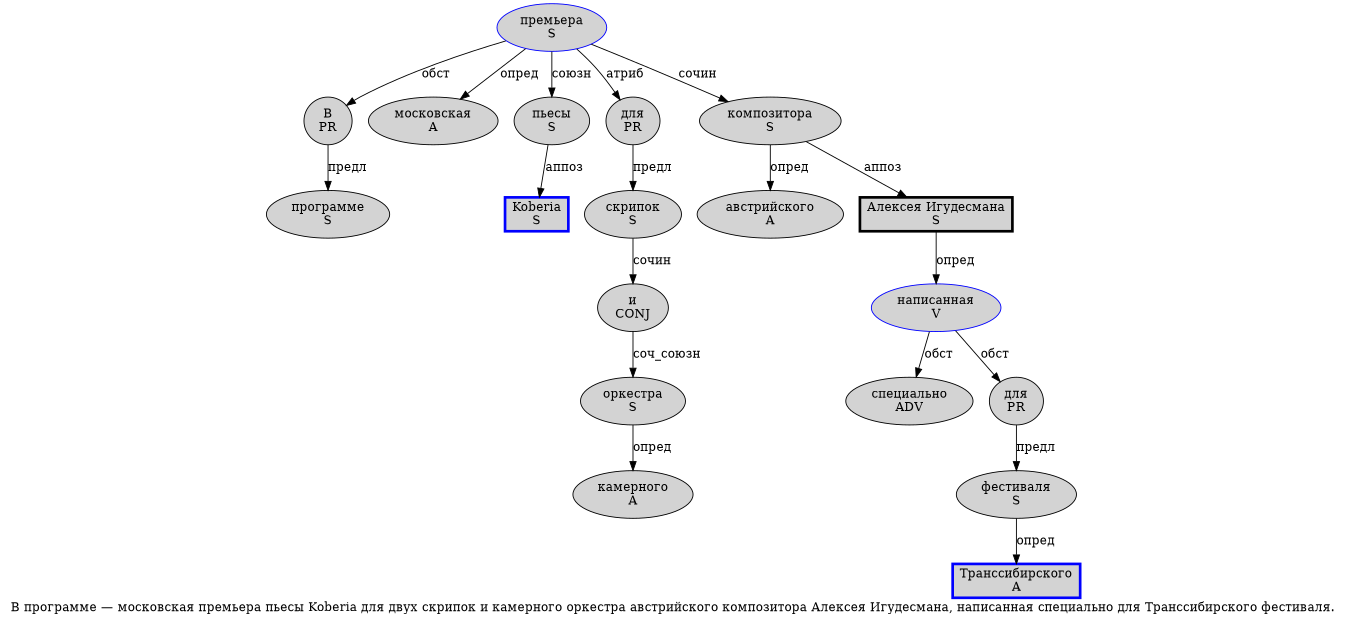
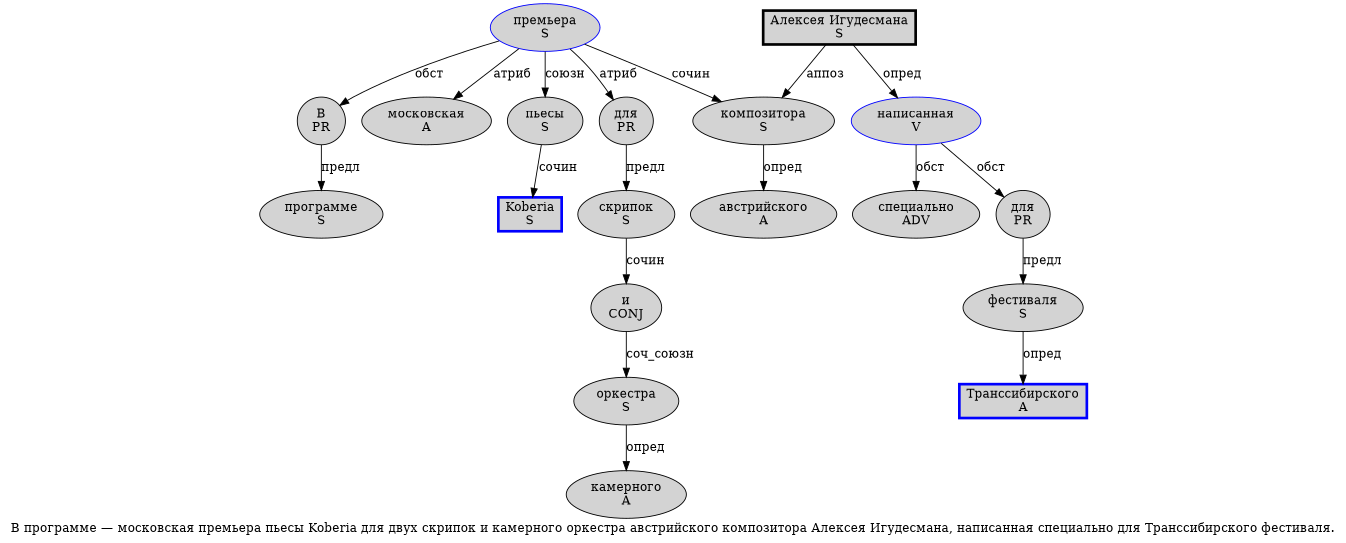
edge "премьера S" -> "московская A": label "опред" -> "атриб"
edge "композитора S" -> "Алексея Игудесмана S": reversed
edge "пьесы S" -> "Koberia S": label "аппоз" -> "сочин"
